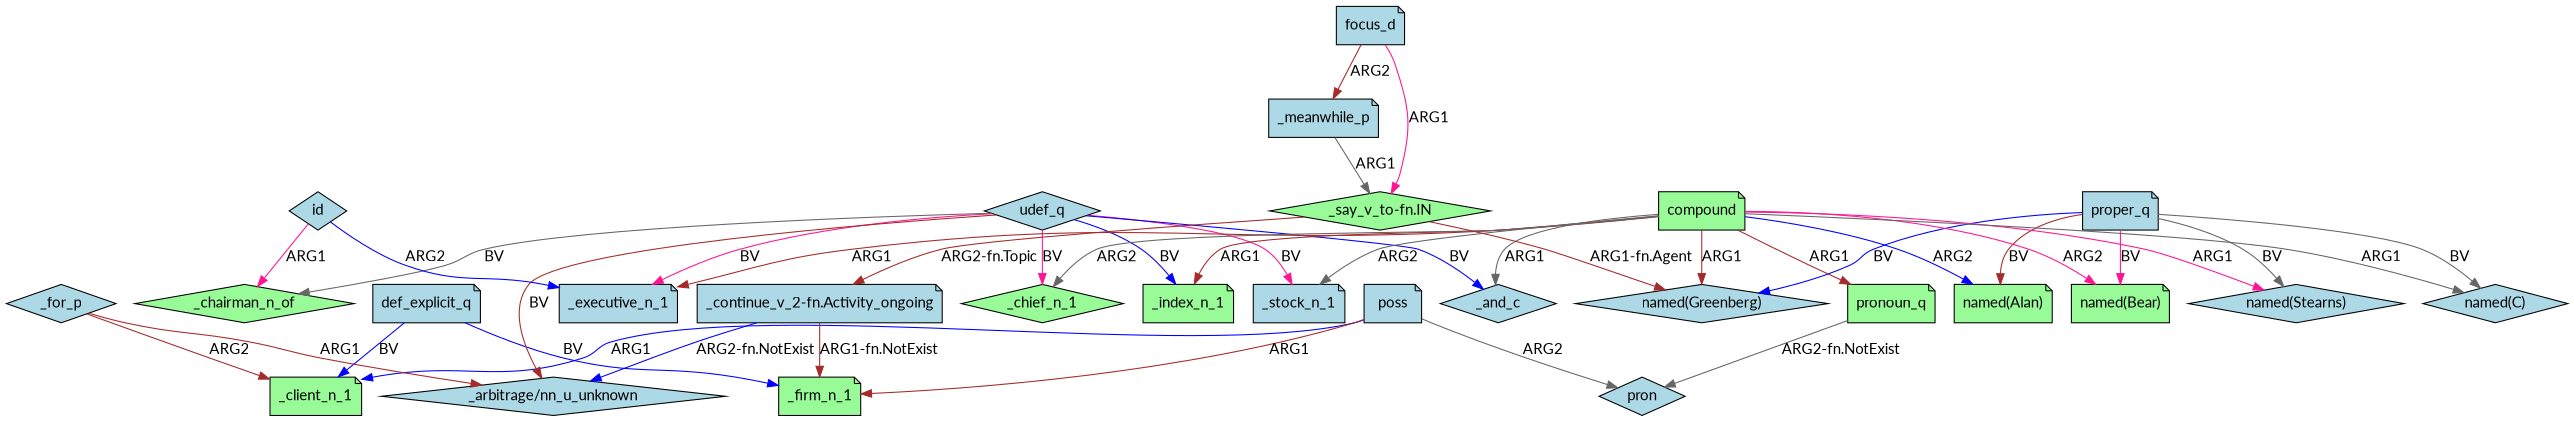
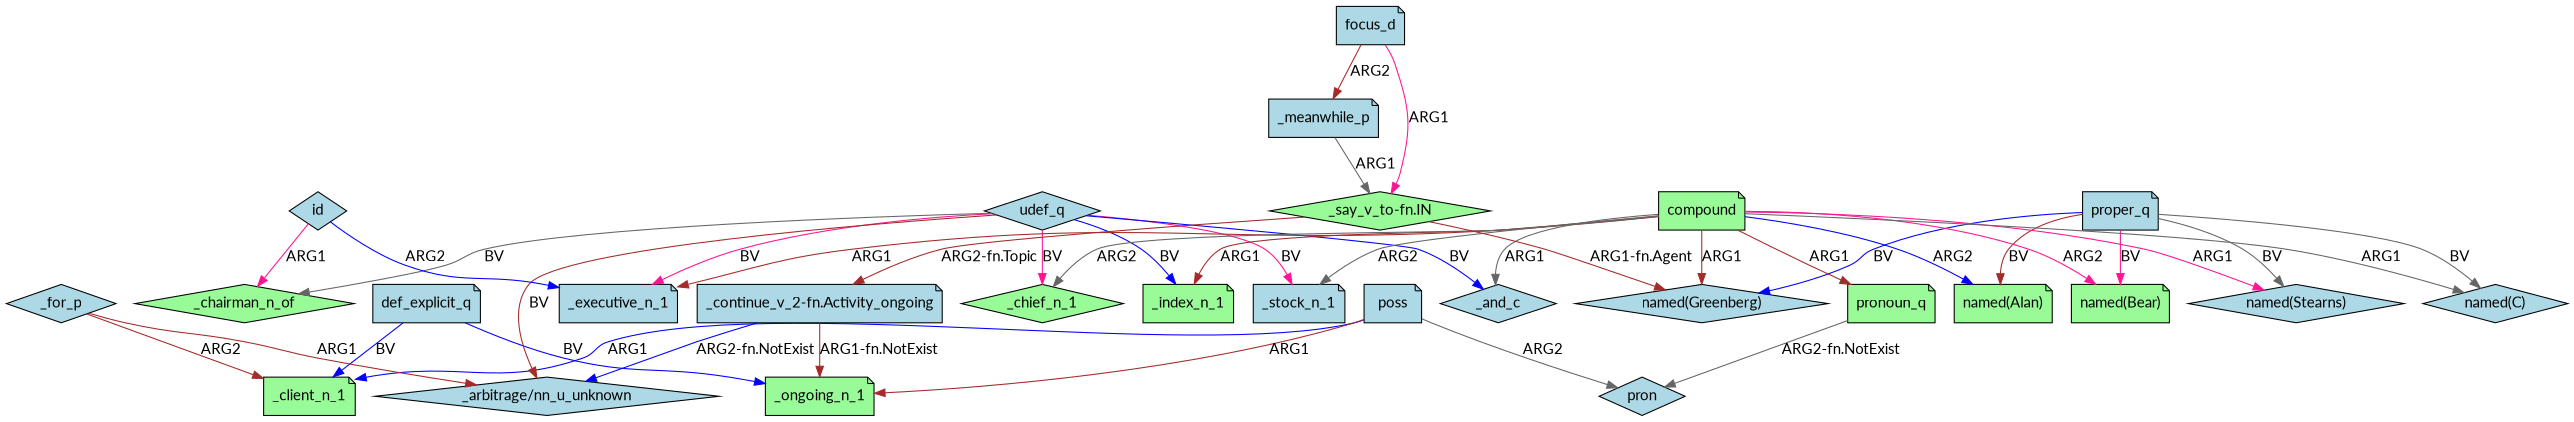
node "_firm_n_1": label "_firm_n_1" -> "_ongoing_n_1"
